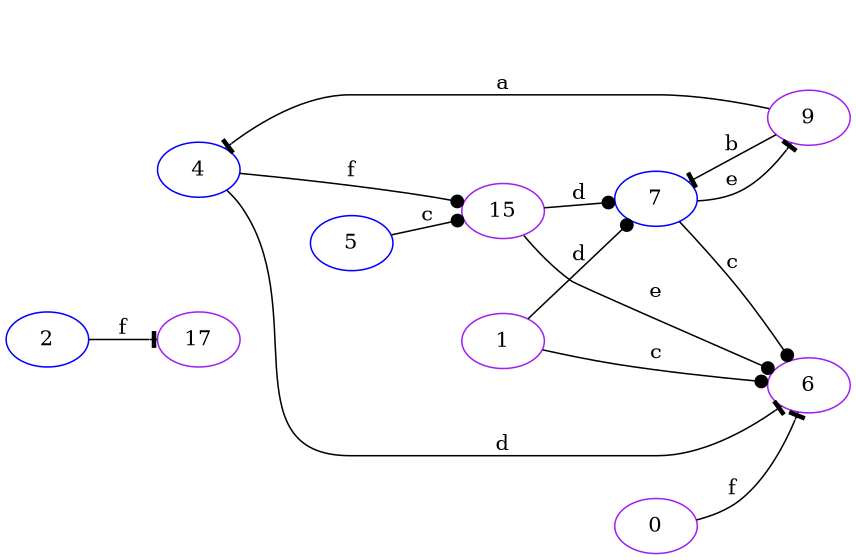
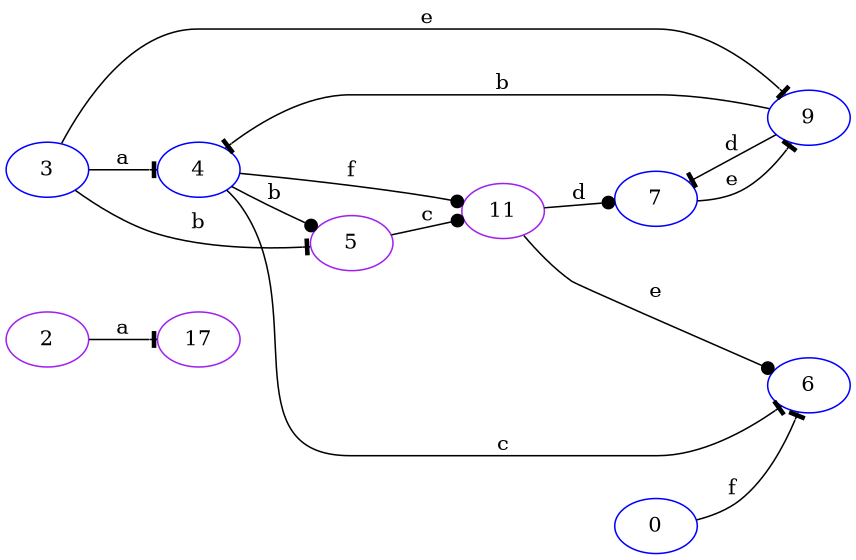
edge "9" -> "4": label "a" -> "b"
node "9": color purple -> blue
edge "9" -> "7": label "b" -> "d"
node "3": added
edge "4" -> "5": added, label "b"
node "15": label "15" -> "11"
node "5": color blue -> purple
edge "7" -> "6": removed, label "c"
edge "2" -> "17": label "f" -> "a"
node "2": color blue -> purple
node "1": removed
node "6": color purple -> blue
edge "4" -> "6": label "d" -> "c"
node "0": color purple -> blue
